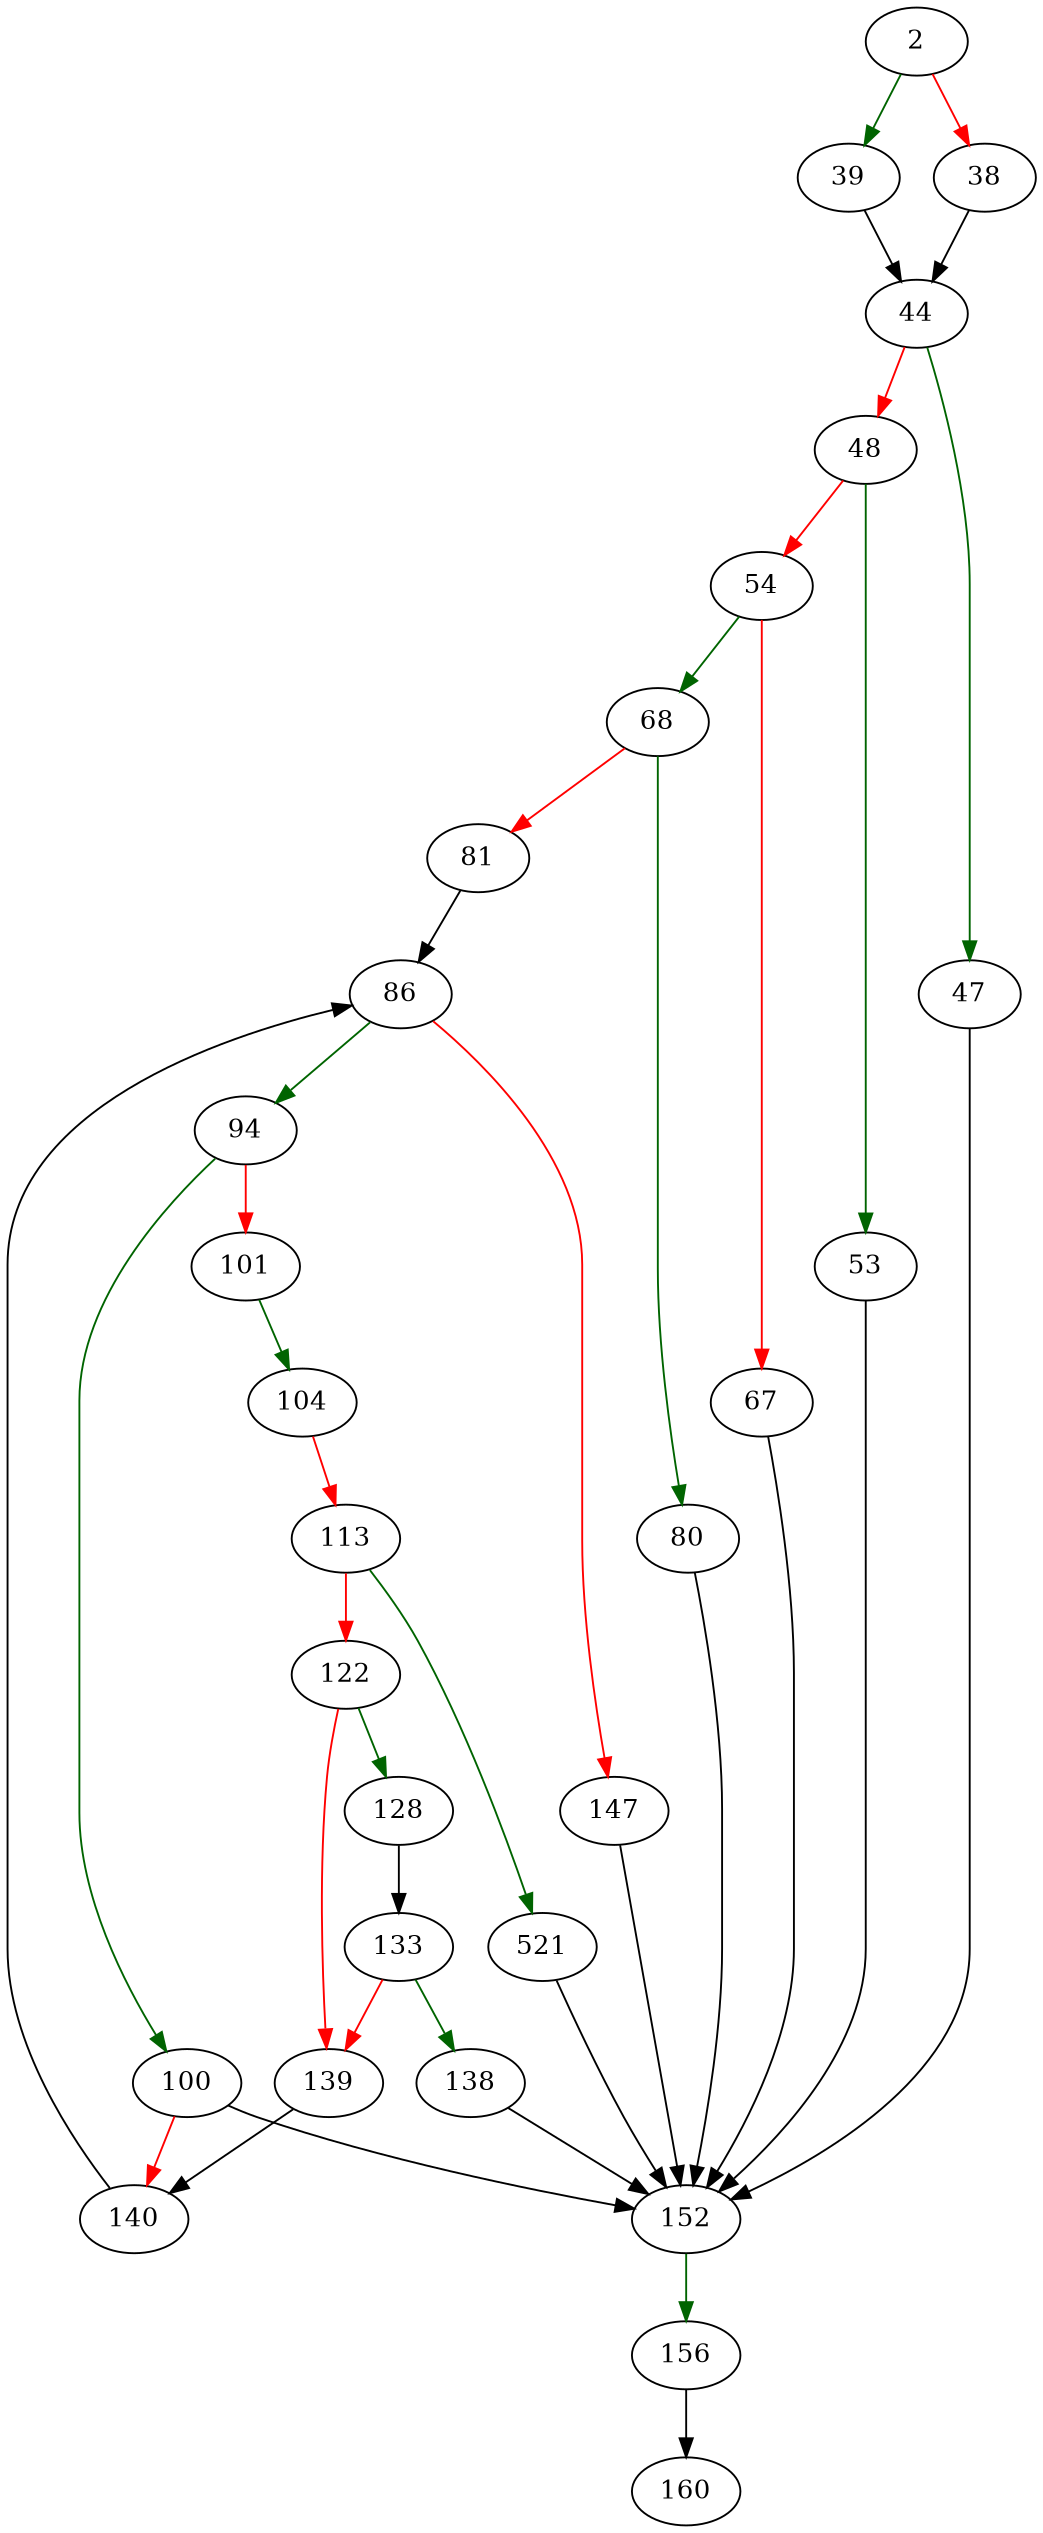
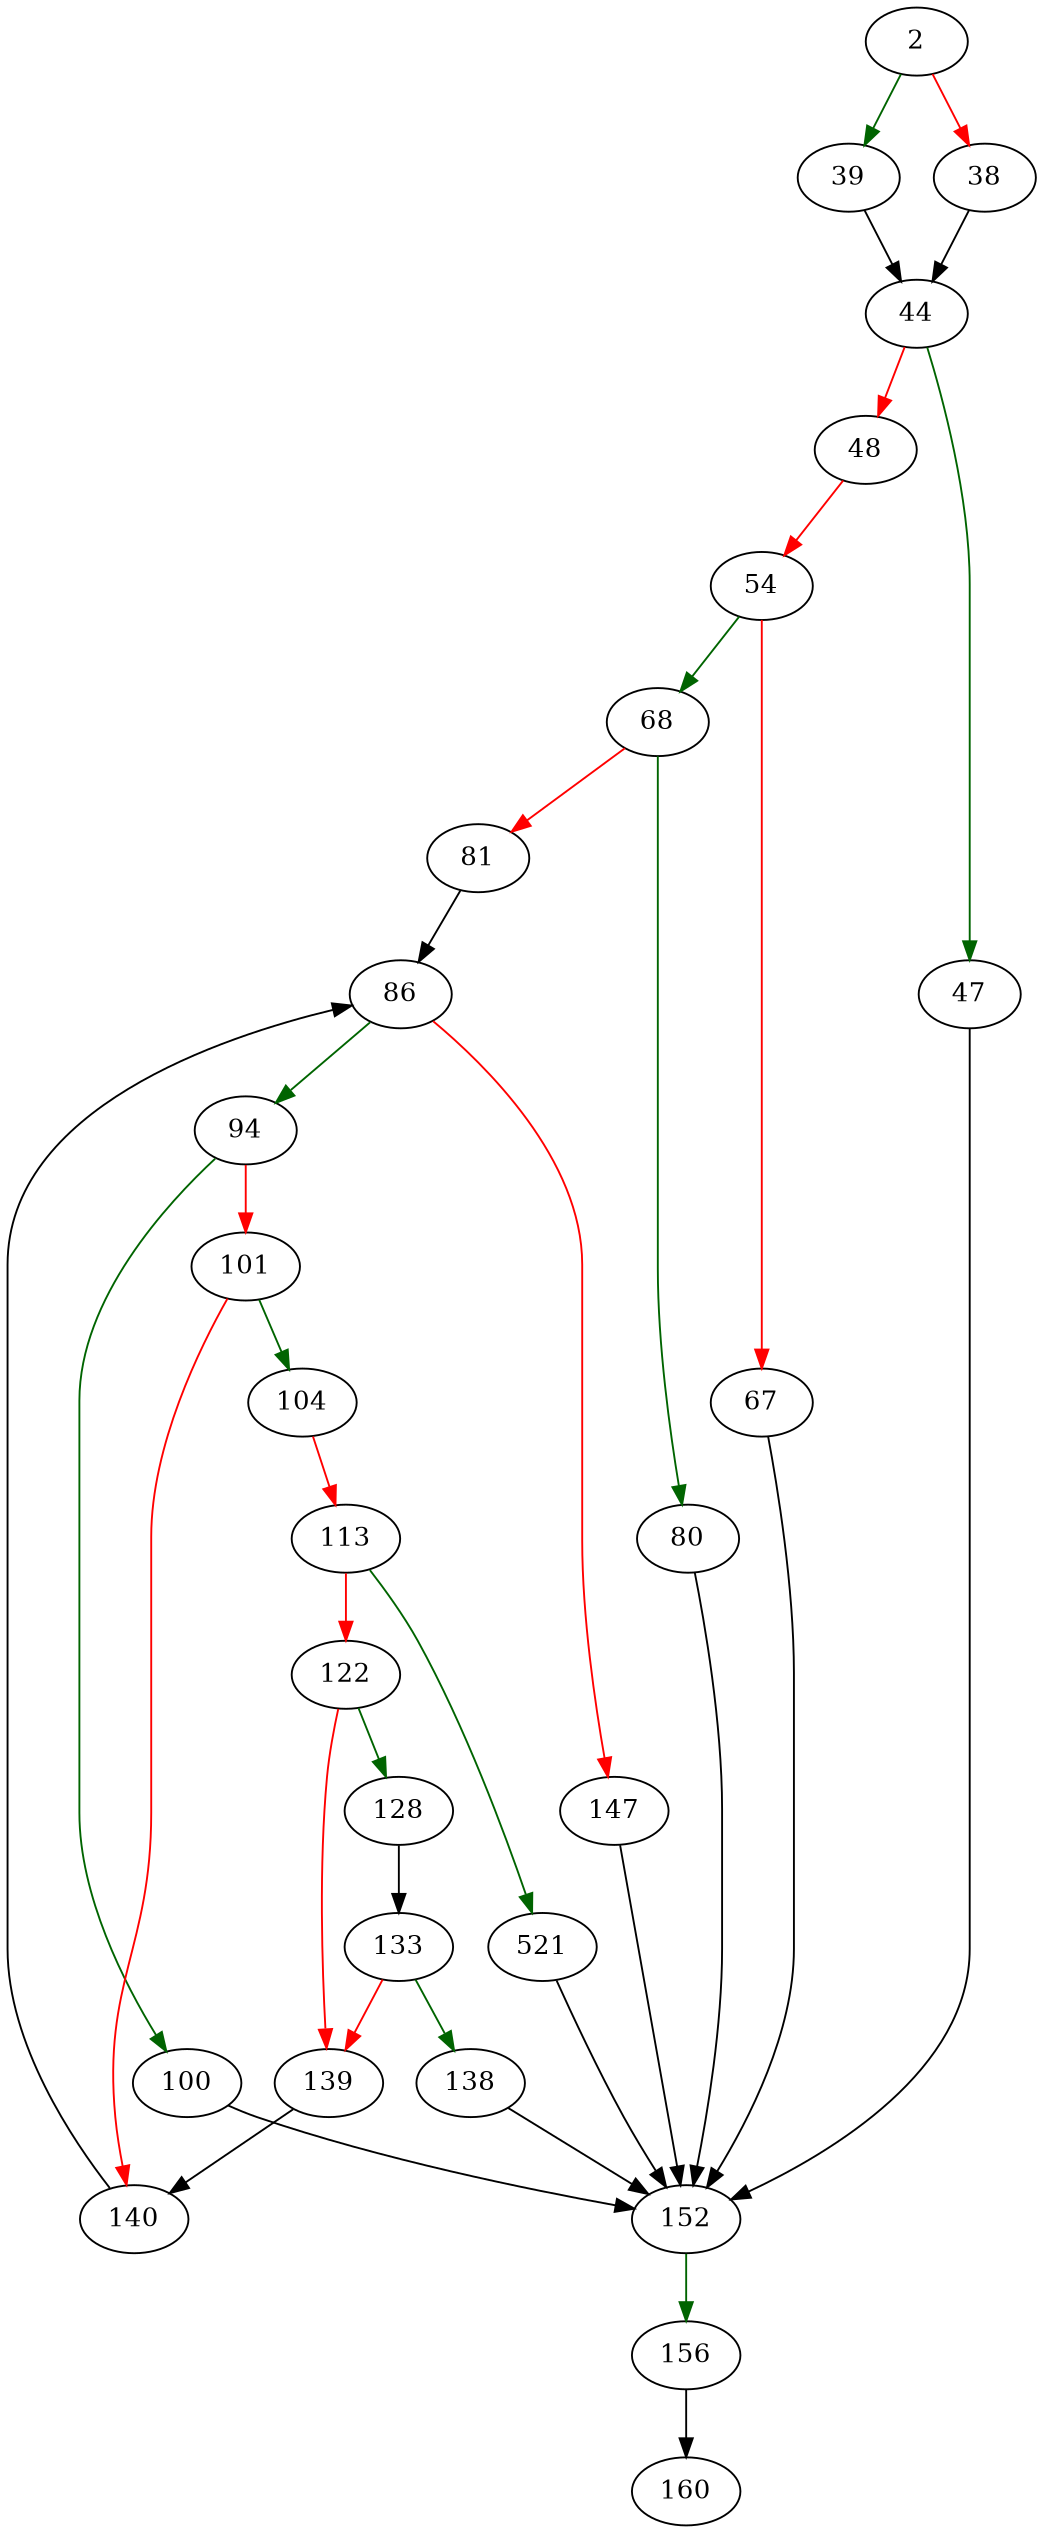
node "53": removed
edge "100" -> "140": now "101" -> "140"
